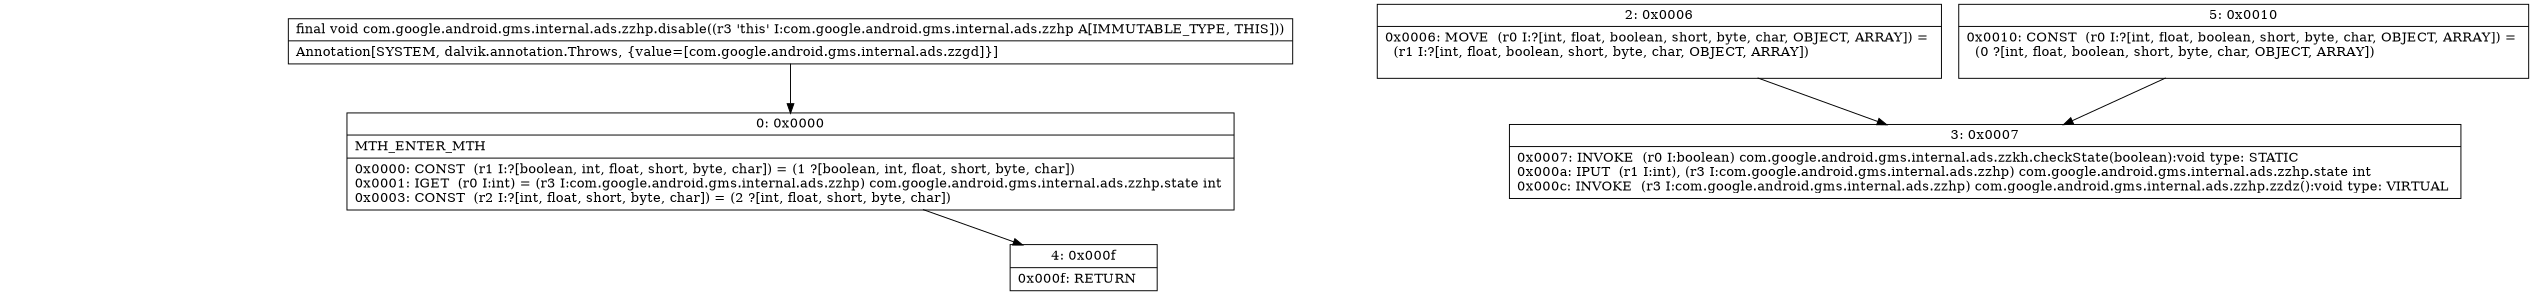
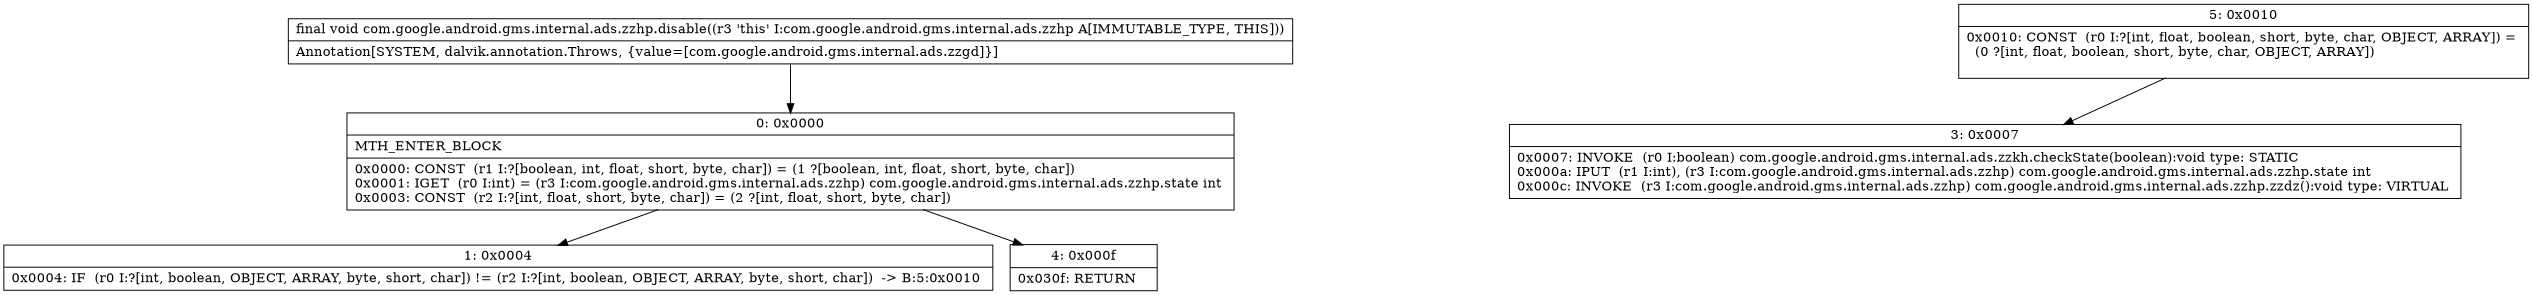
node "2: 0x0006": removed
node "0: 0x0000": text "MTH_ENTER_MTH" -> "MTH_ENTER_BLOCK"
node "1: 0x0004": added
node "4: 0x000f": text "0x000f: RETURN" -> "0x030f: RETURN"
